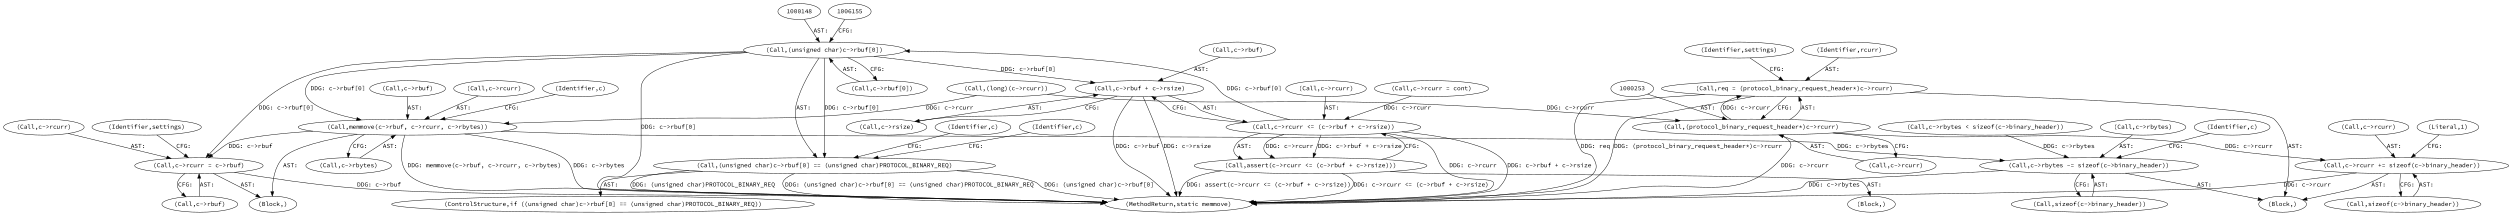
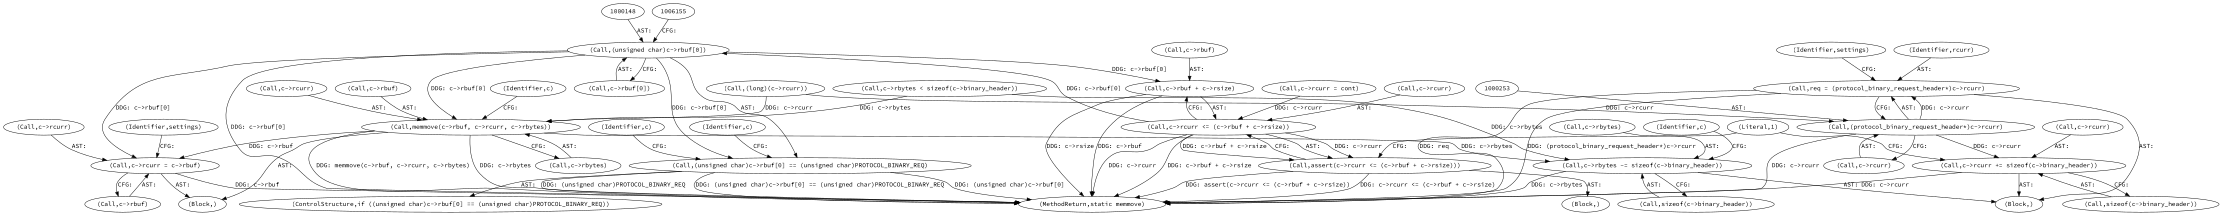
edge "(Call,c->rbytes < sizeof(c->binary_header))" -> "(Call,memmove(c->rbuf, c->rcurr, c->rbytes))": added, label "DDG: c->rbytes"
node "(Call,c->rsize)": removed
edge "(Literal,1)" -> "(Call,assert(c->rcurr <= (c->rbuf + c->rsize)))": added, label "CFG:"
